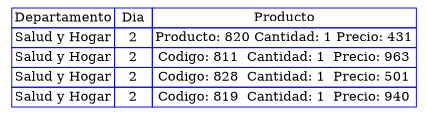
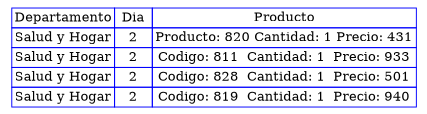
node "Departamento": text "Codigo: 811  Cantidad: 1  Precio: 963" -> "Codigo: 811  Cantidad: 1  Precio: 933"
